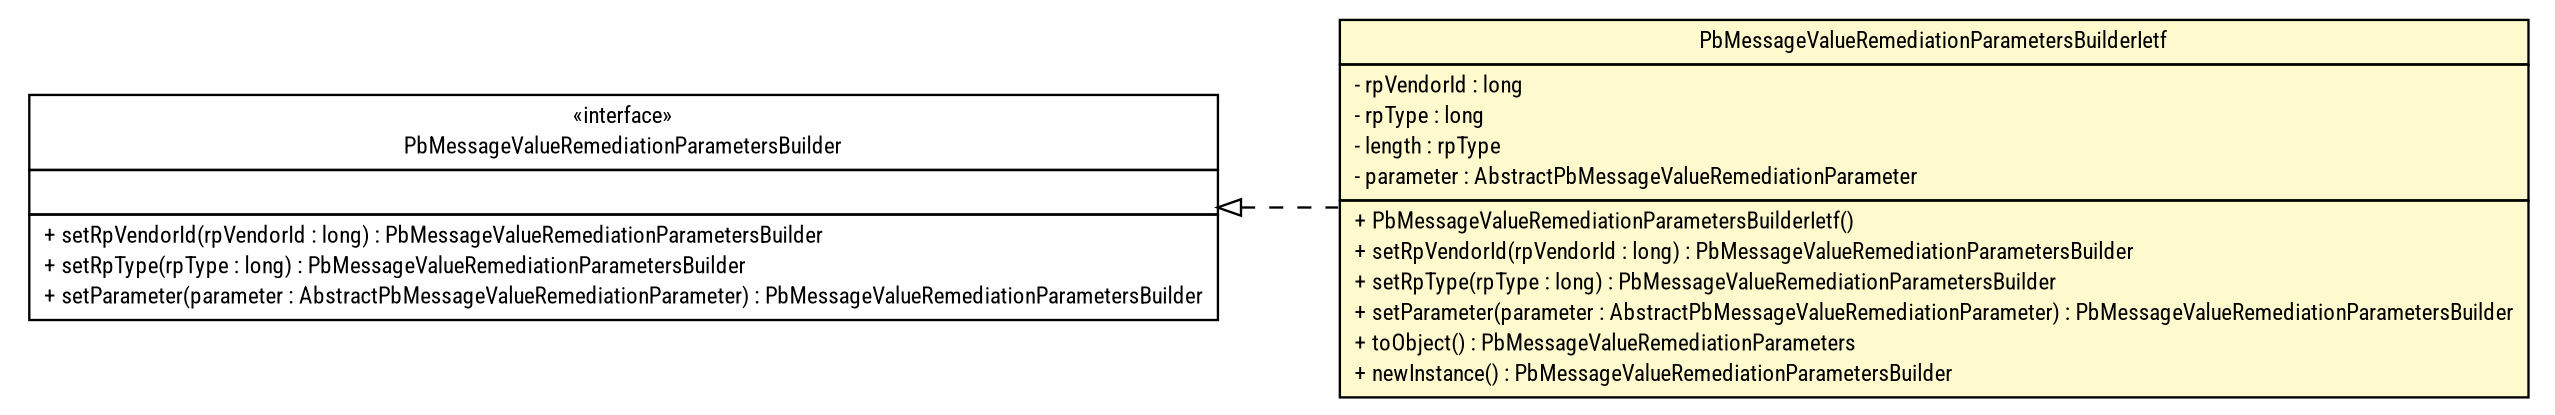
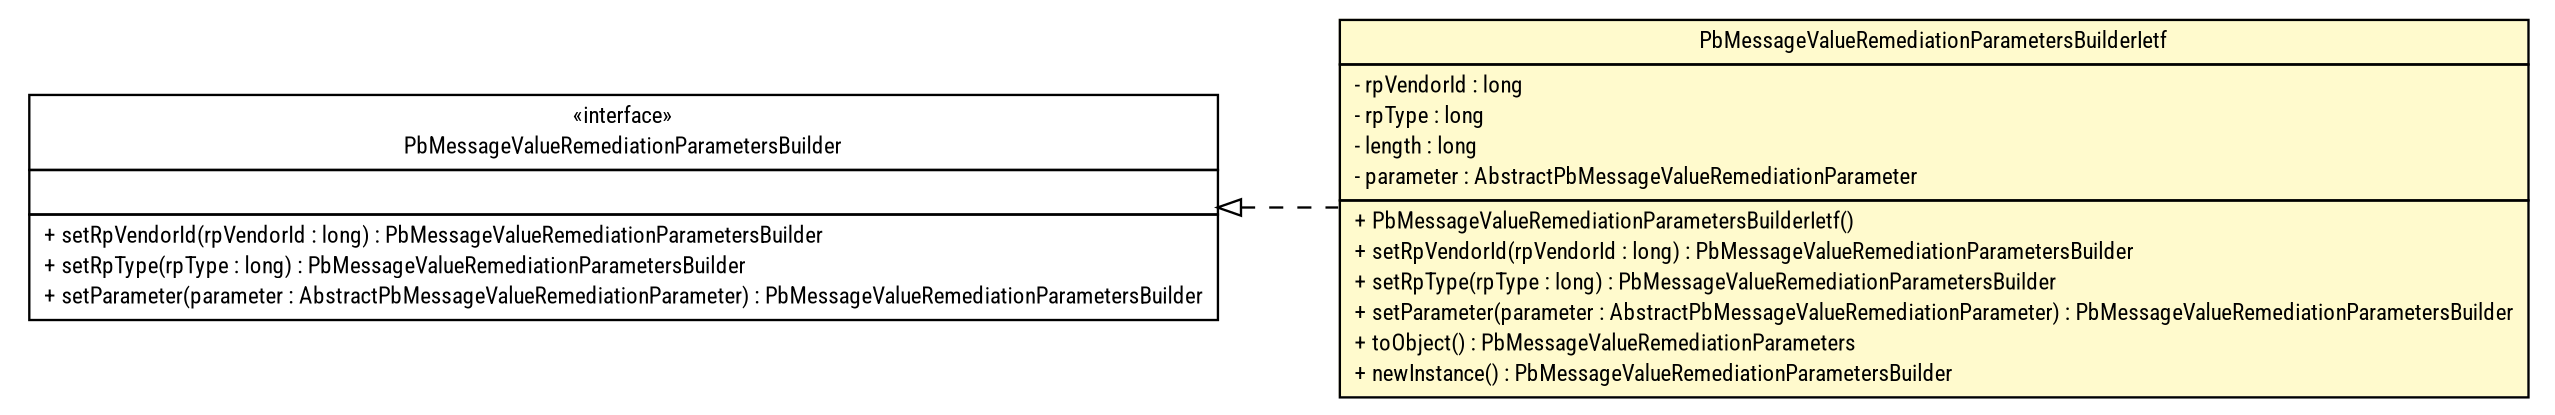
node "PbMessageValueRemediationParametersBuilderIetf": text "- length : rpType" -> "- length : long"
